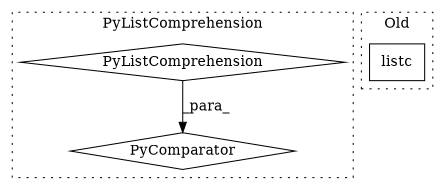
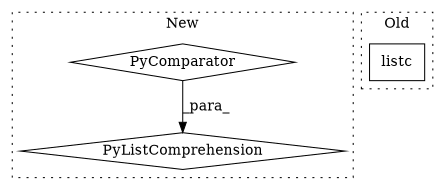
cluster "PyListComprehension": label "PyListComprehension" -> "New"
edge "PyListComprehension" -> "PyComparator": reversed
